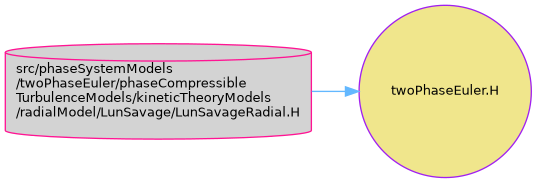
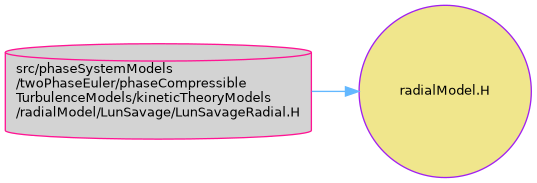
node "twoPhaseEuler.H": label "twoPhaseEuler.H" -> "radialModel.H"
